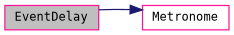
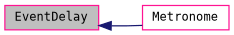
edge "EventDelay" -> "Metronome": reversed
